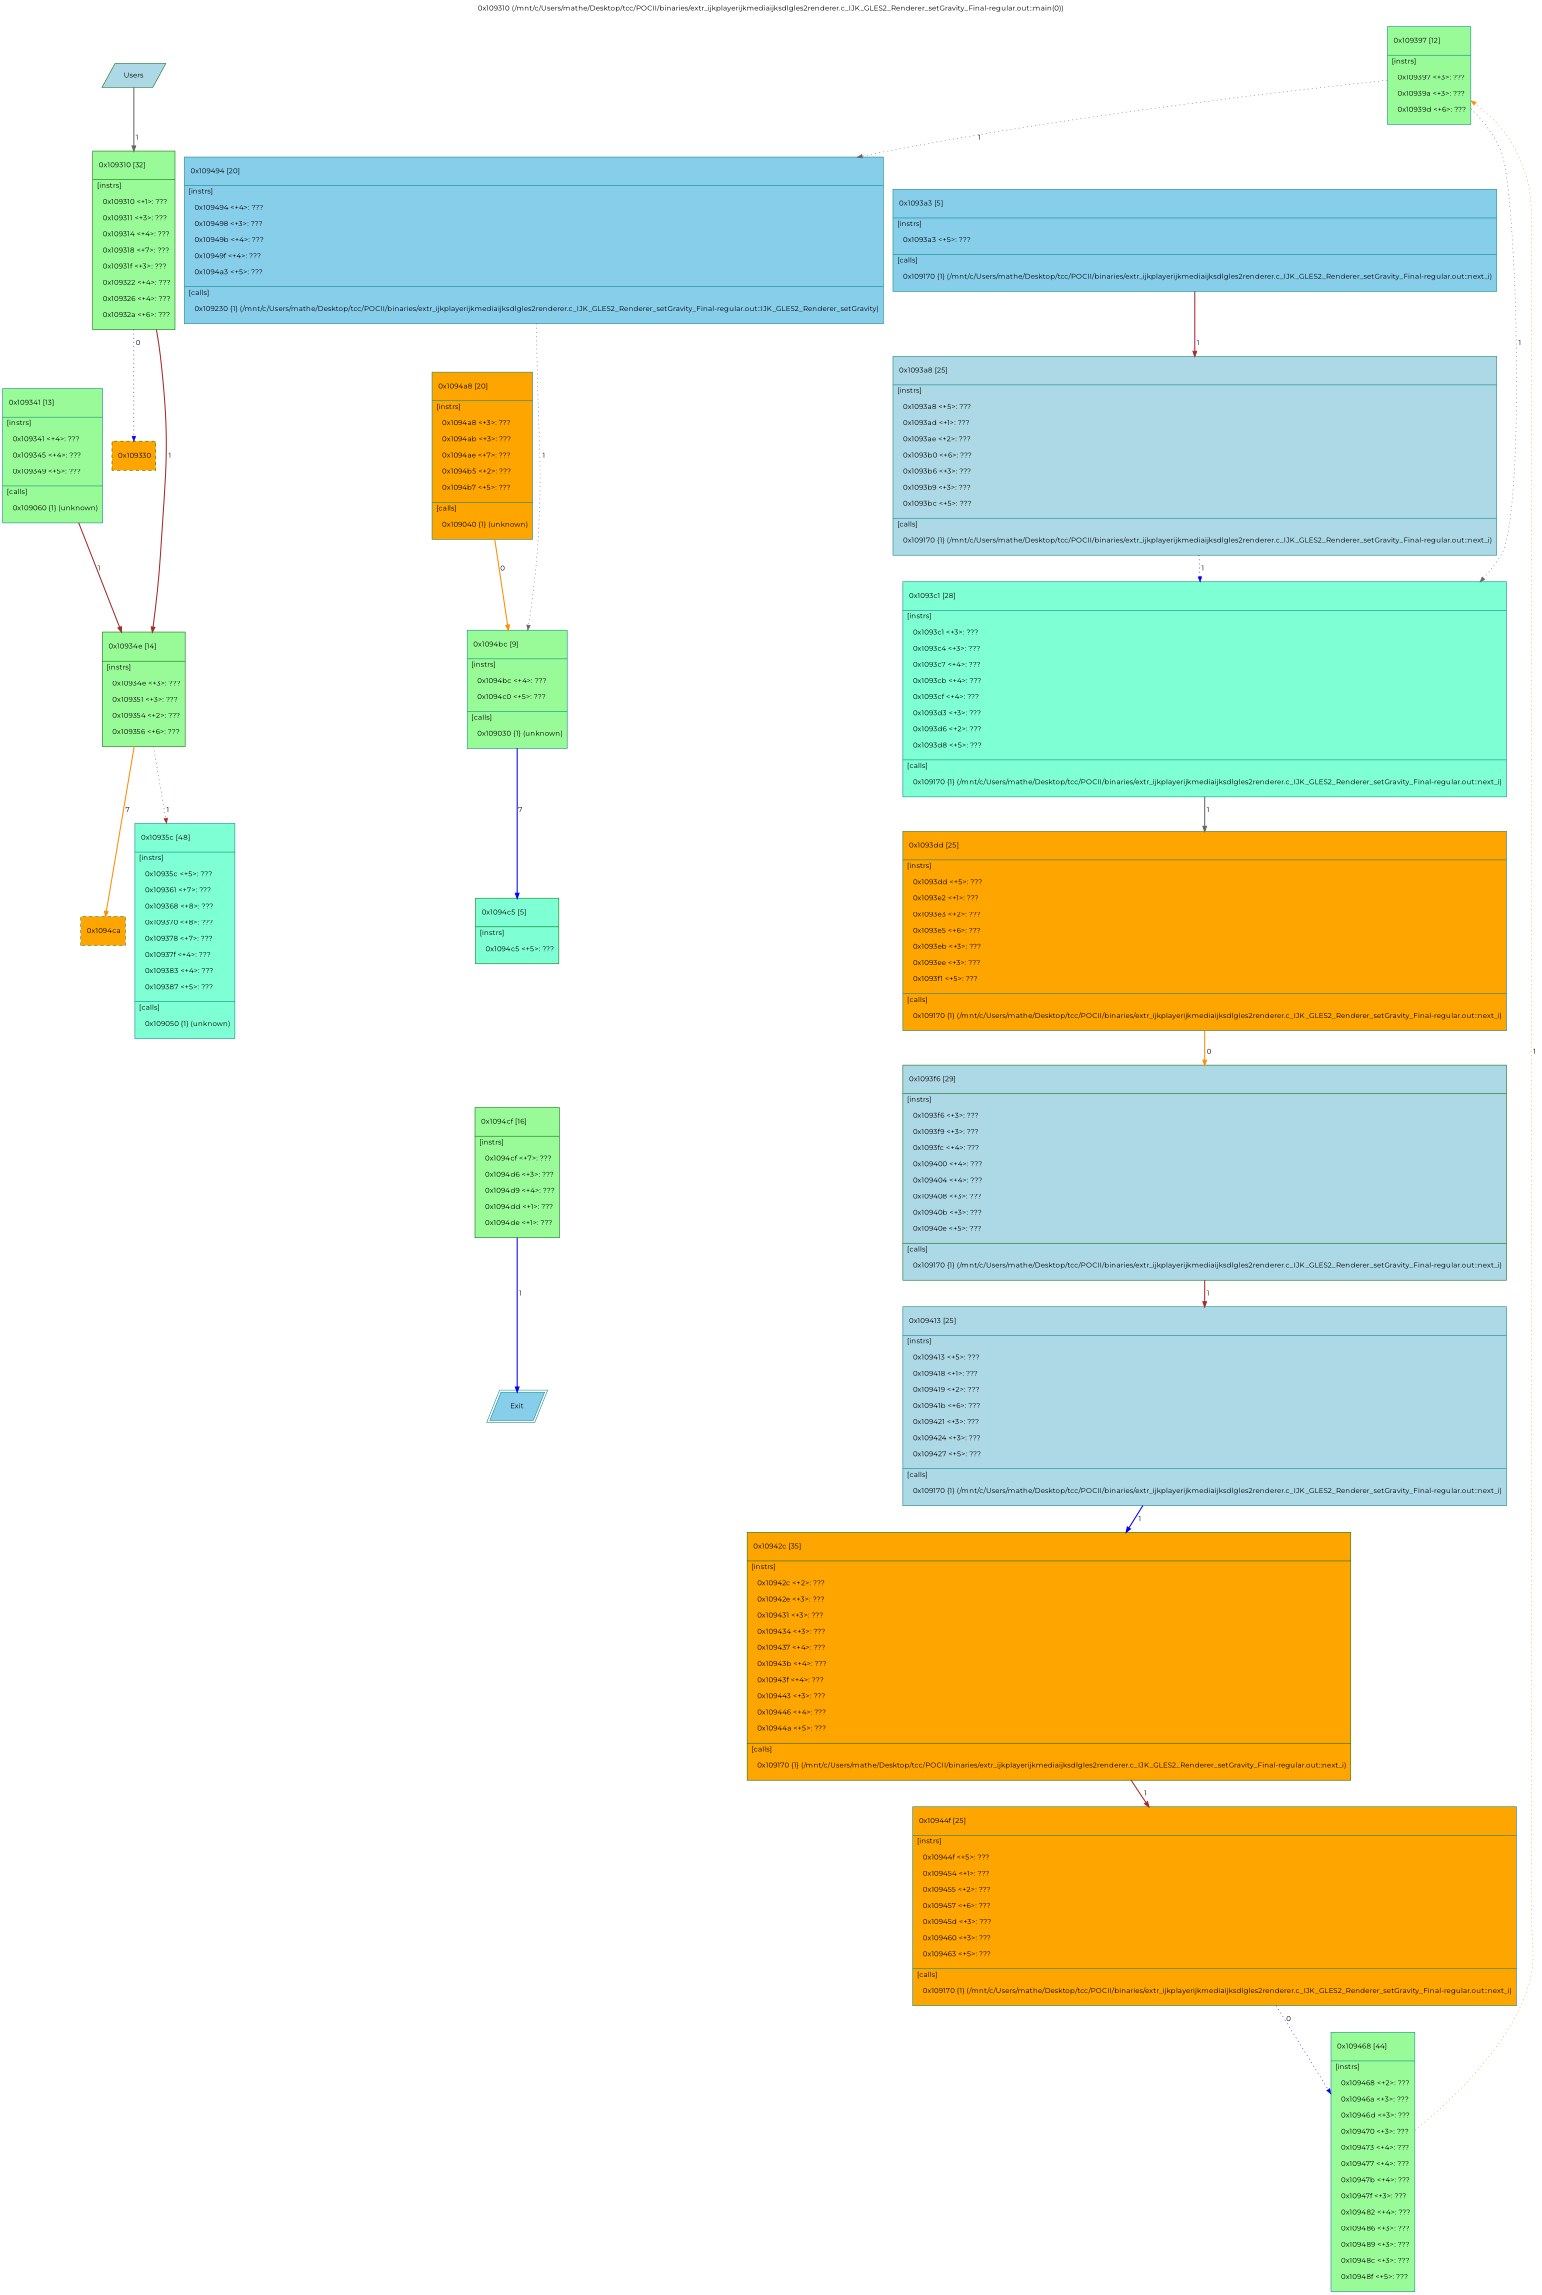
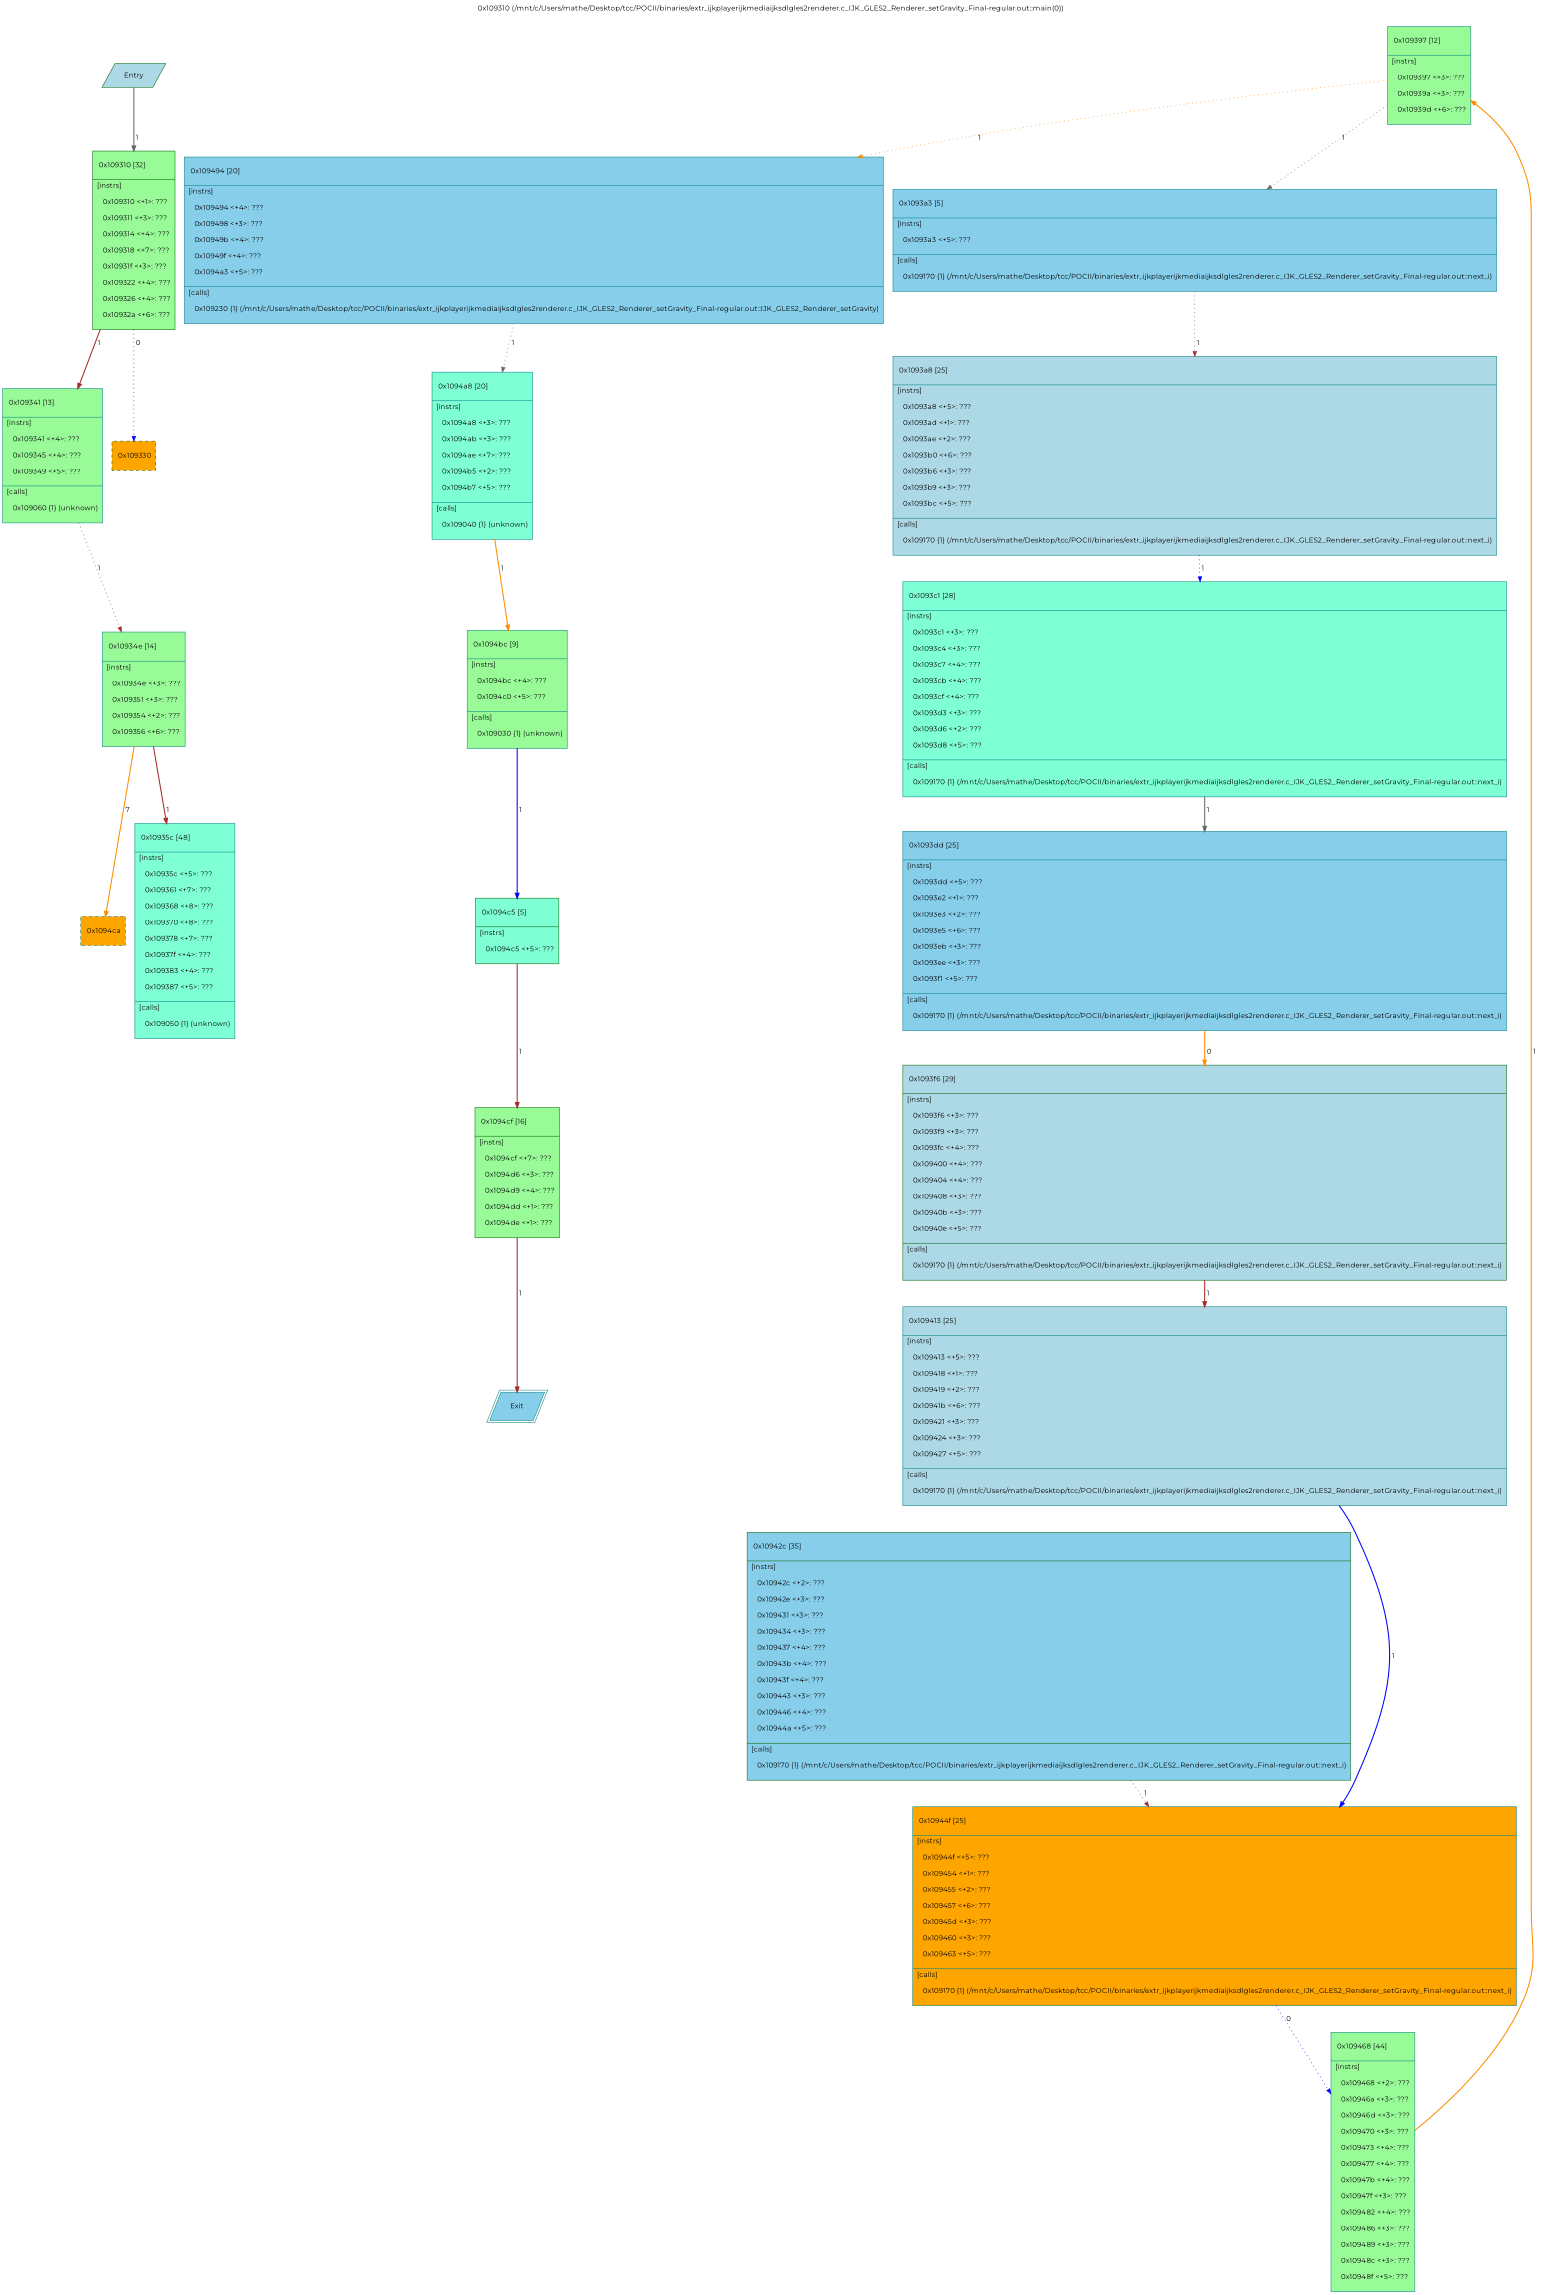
node "Users": label "Users" -> "Entry"
edge "0x109397 [12]" -> "0x109494 [20]": color gray40 -> darkorange
edge "0x1093a3 [5]" -> "0x1093a8 [25]": style bold -> dotted
edge "0x109397 [12]" -> "0x1093c1 [28]": now "0x109397 [12]" -> "0x1093a3 [5]"
node "0x1094a8 [20]": fillcolor orange -> aquamarine
edge "0x109494 [20]" -> "0x1094bc [9]": now "0x109494 [20]" -> "0x1094a8 [20]"
edge "0x109310 [32]" -> "0x10934e [14]": now "0x109310 [32]" -> "0x109341 [13]"
edge "0x1094a8 [20]" -> "0x1094bc [9]": label " 0" -> " 1"
edge "0x109341 [13]" -> "0x10934e [14]": style bold -> dotted
node "0x10934e [14]": color darkgreen -> teal
edge "0x10934e [14]" -> "0x10935c [48]": style dotted -> bold
edge "0x1094bc [9]" -> "0x1094c5 [5]": label " 7" -> " 1"
node "0x1093dd [25]": fillcolor orange -> skyblue
edge "0x1094c5 [5]" -> "0x1094cf [16]": added, label "1"
edge "0x109468 [44]" -> "0x109397 [12]": style dotted -> bold
edge "0x1094cf [16]" -> "Exit": color blue -> brown
edge "0x109413 [25]" -> "0x10942c [35]": now "0x109413 [25]" -> "0x10944f [25]"
node "0x10942c [35]": fillcolor orange -> skyblue
edge "0x10942c [35]" -> "0x10944f [25]": style bold -> dotted
